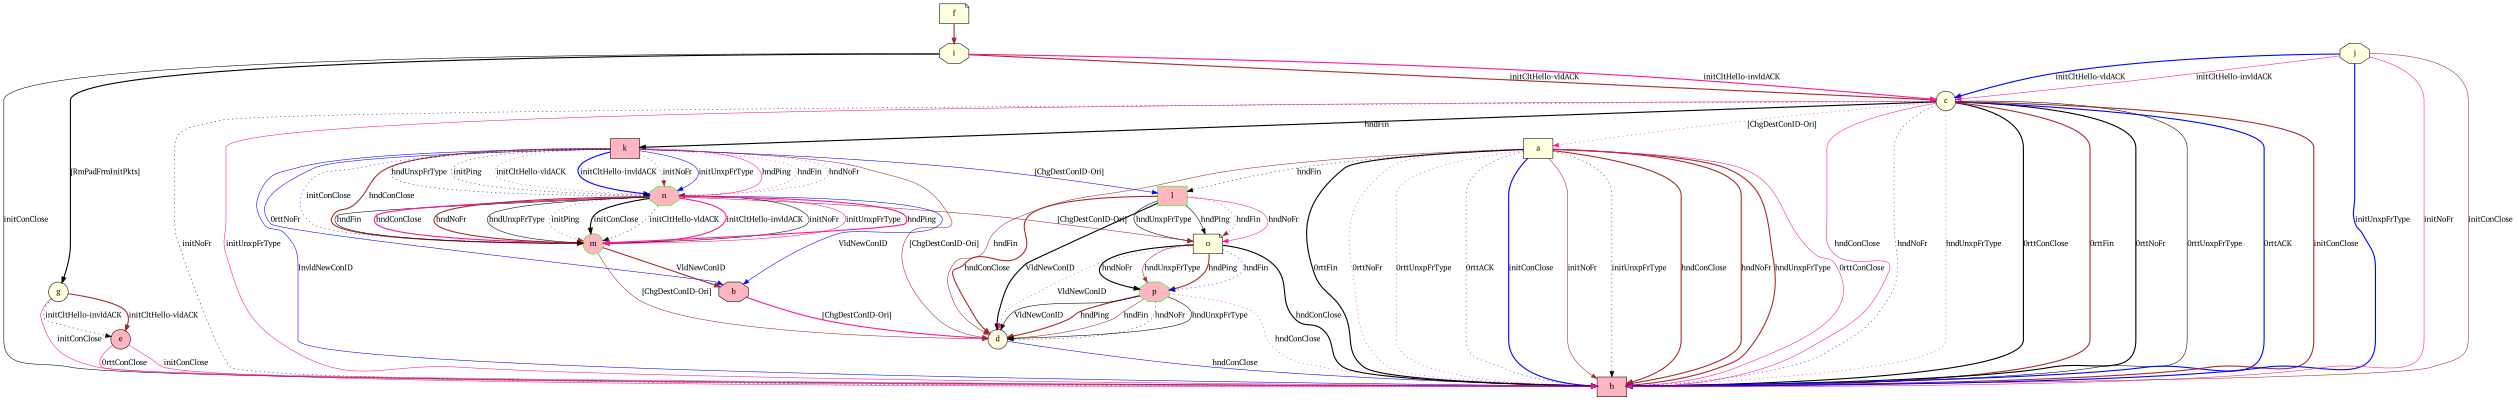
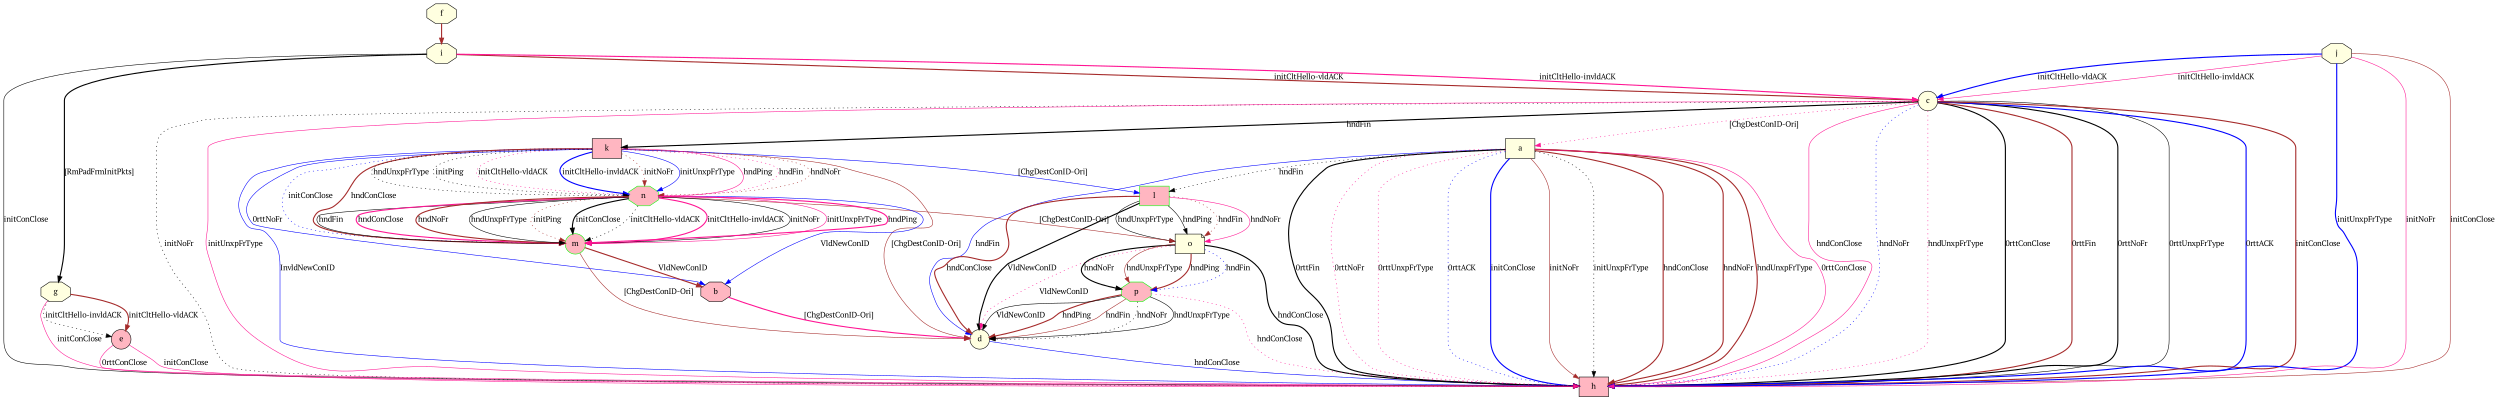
node "f": shape note -> octagon
edge "a" -> "d": color brown -> blue
node "g": shape circle -> octagon
